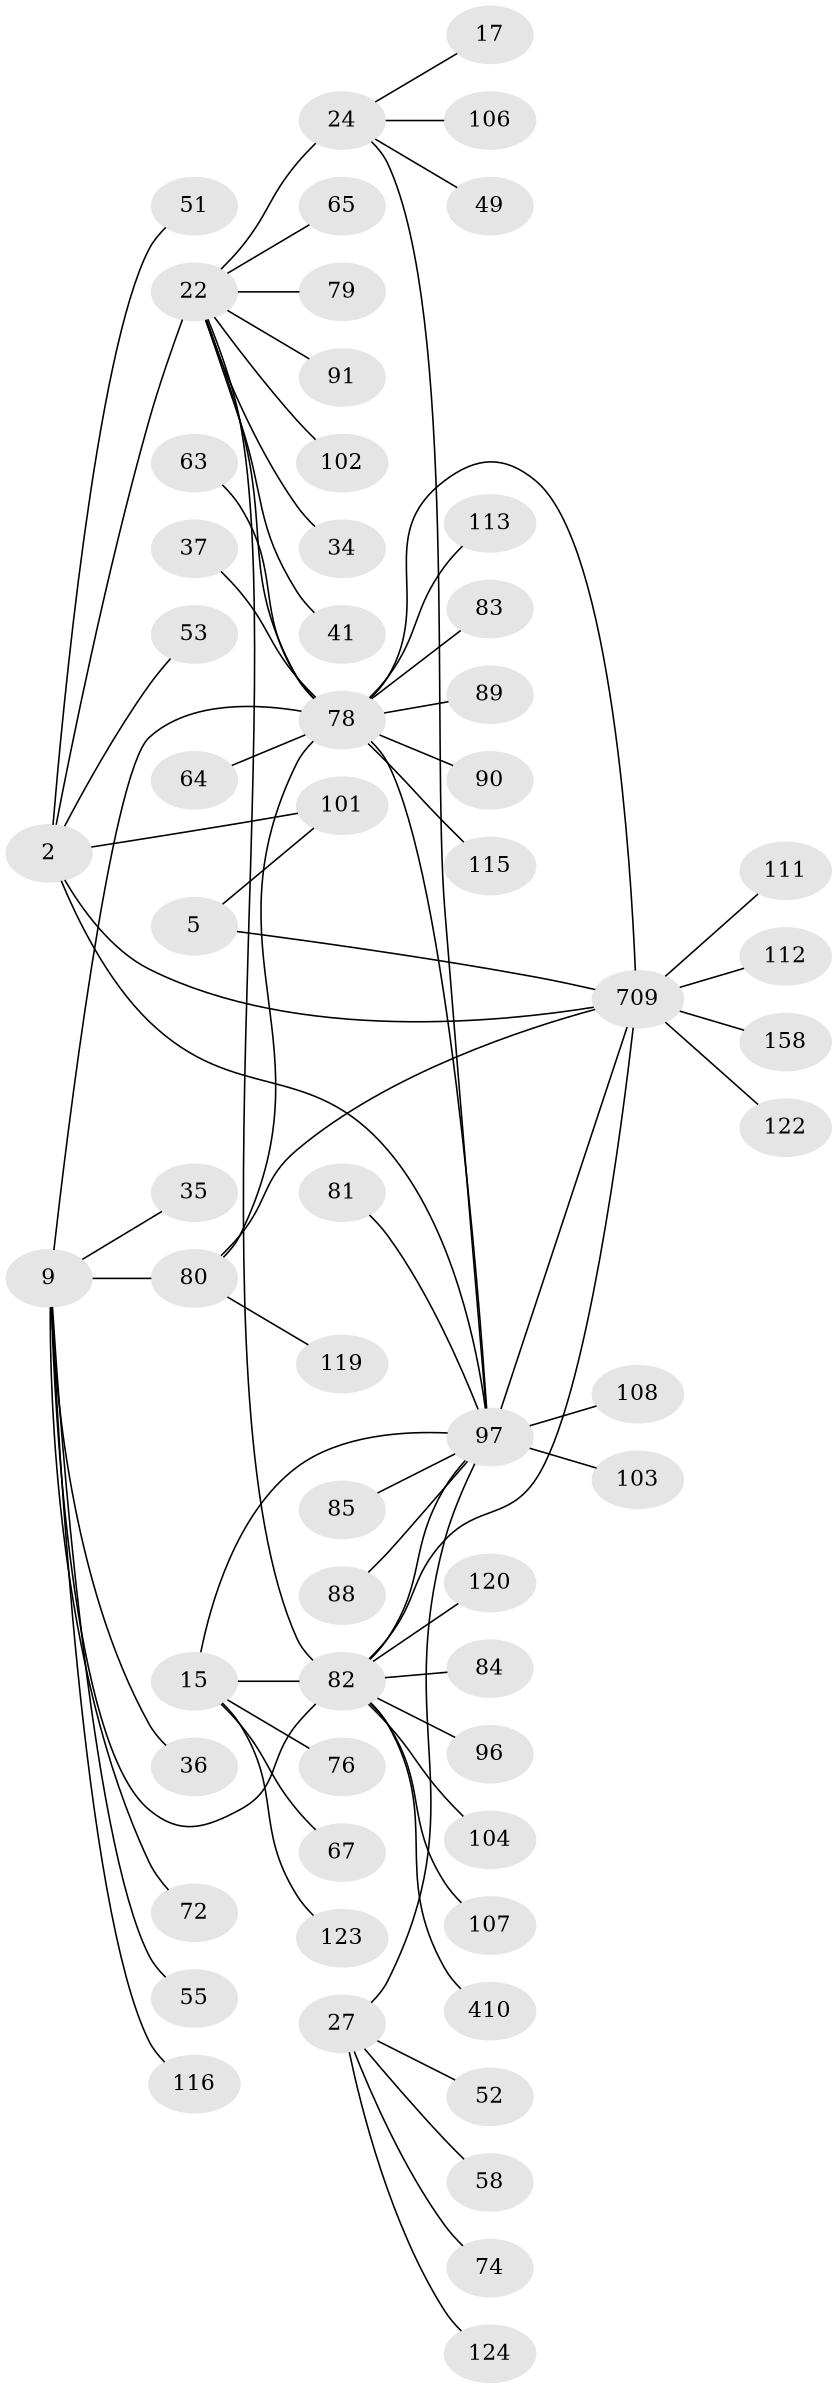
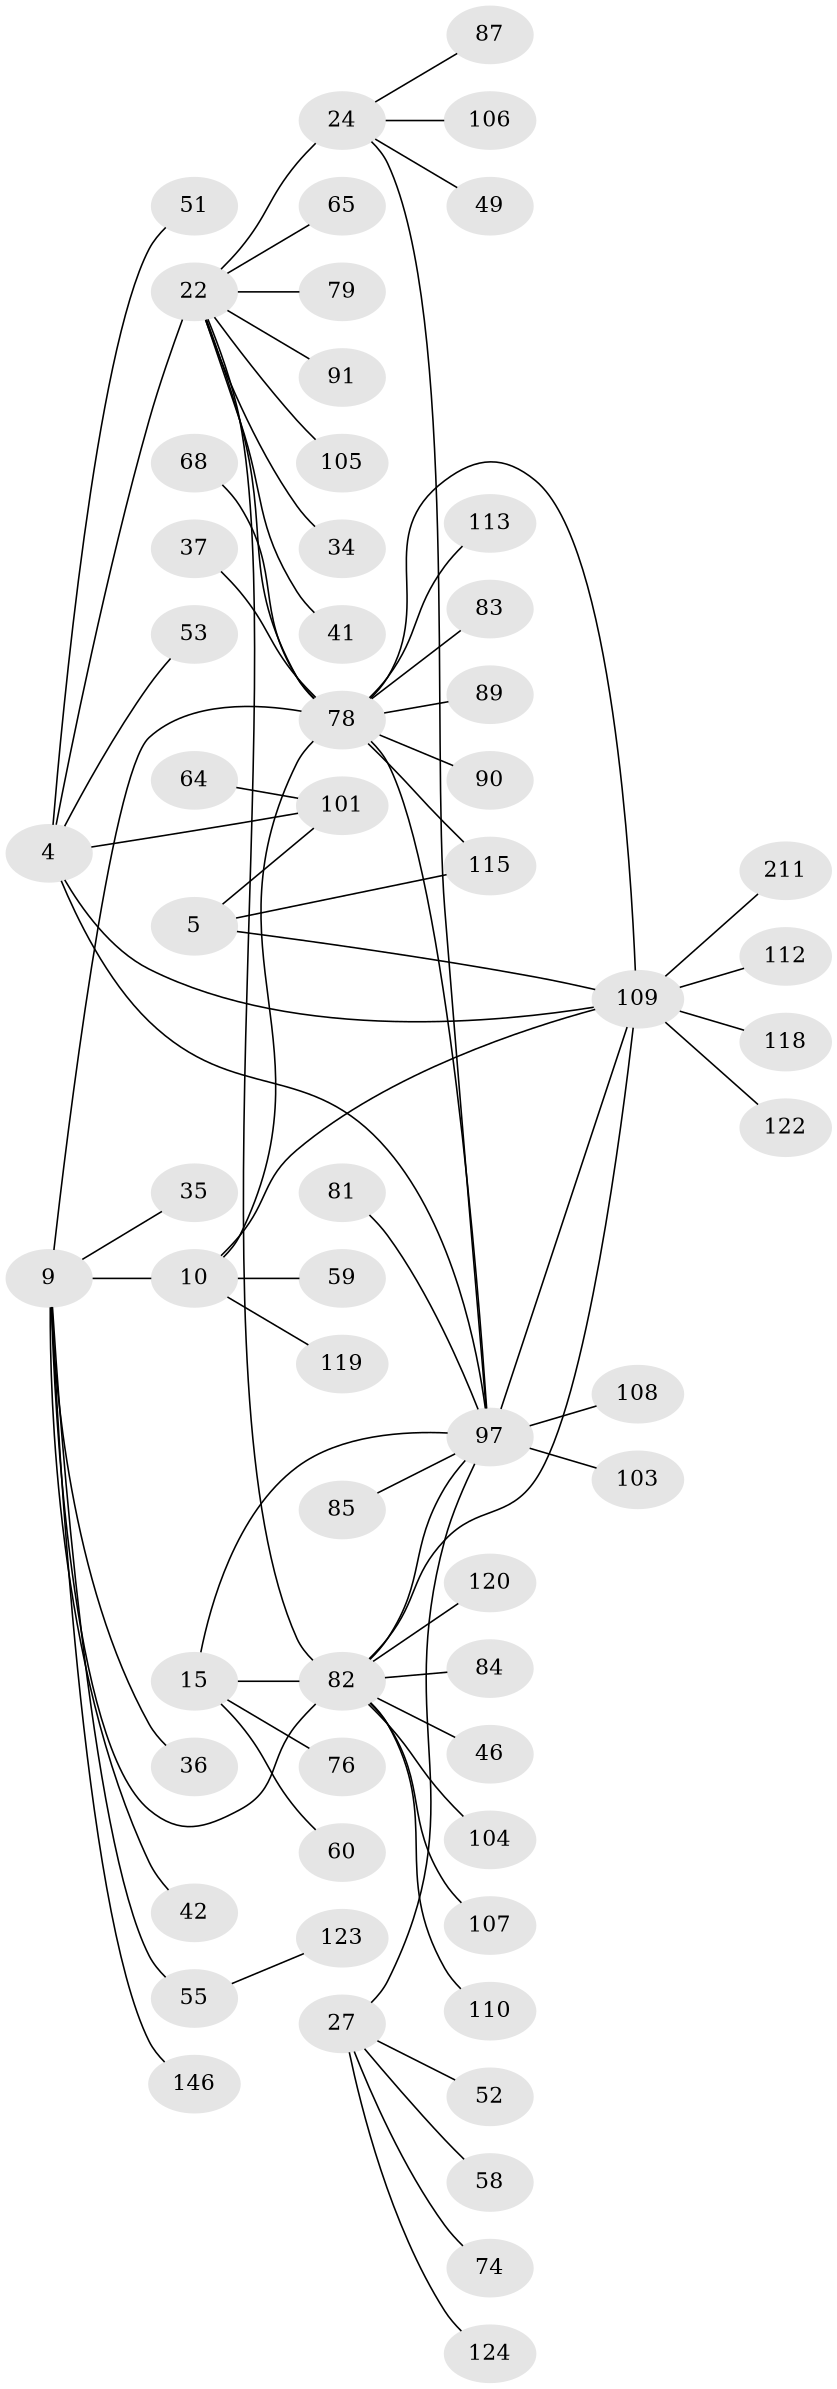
node "17": label "17" -> "87"
node "63": label "63" -> "68"
node "102": label "102" -> "105"
edge "78" -- "64": now "101" -- "64"
node "2": label "2" -> "4"
node "111": label "111" -> "211"
edge "115" -- "5": added
node "709": label "709" -> "109"
node "158": label "158" -> "118"
node "80": label "80" -> "10"
node "59": added
node "88": removed
node "96": label "96" -> "46"
edge "15" -- "123": now "55" -- "123"
node "67": label "67" -> "60"
node "72": label "72" -> "42"
node "410": label "410" -> "110"
node "116": label "116" -> "146"
